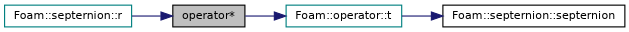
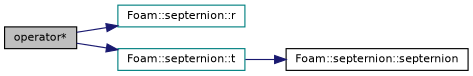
edge "Foam::septernion::r" -> "operator*": reversed
node "Foam::operator::t": label "Foam::operator::t" -> "Foam::septernion::t"
